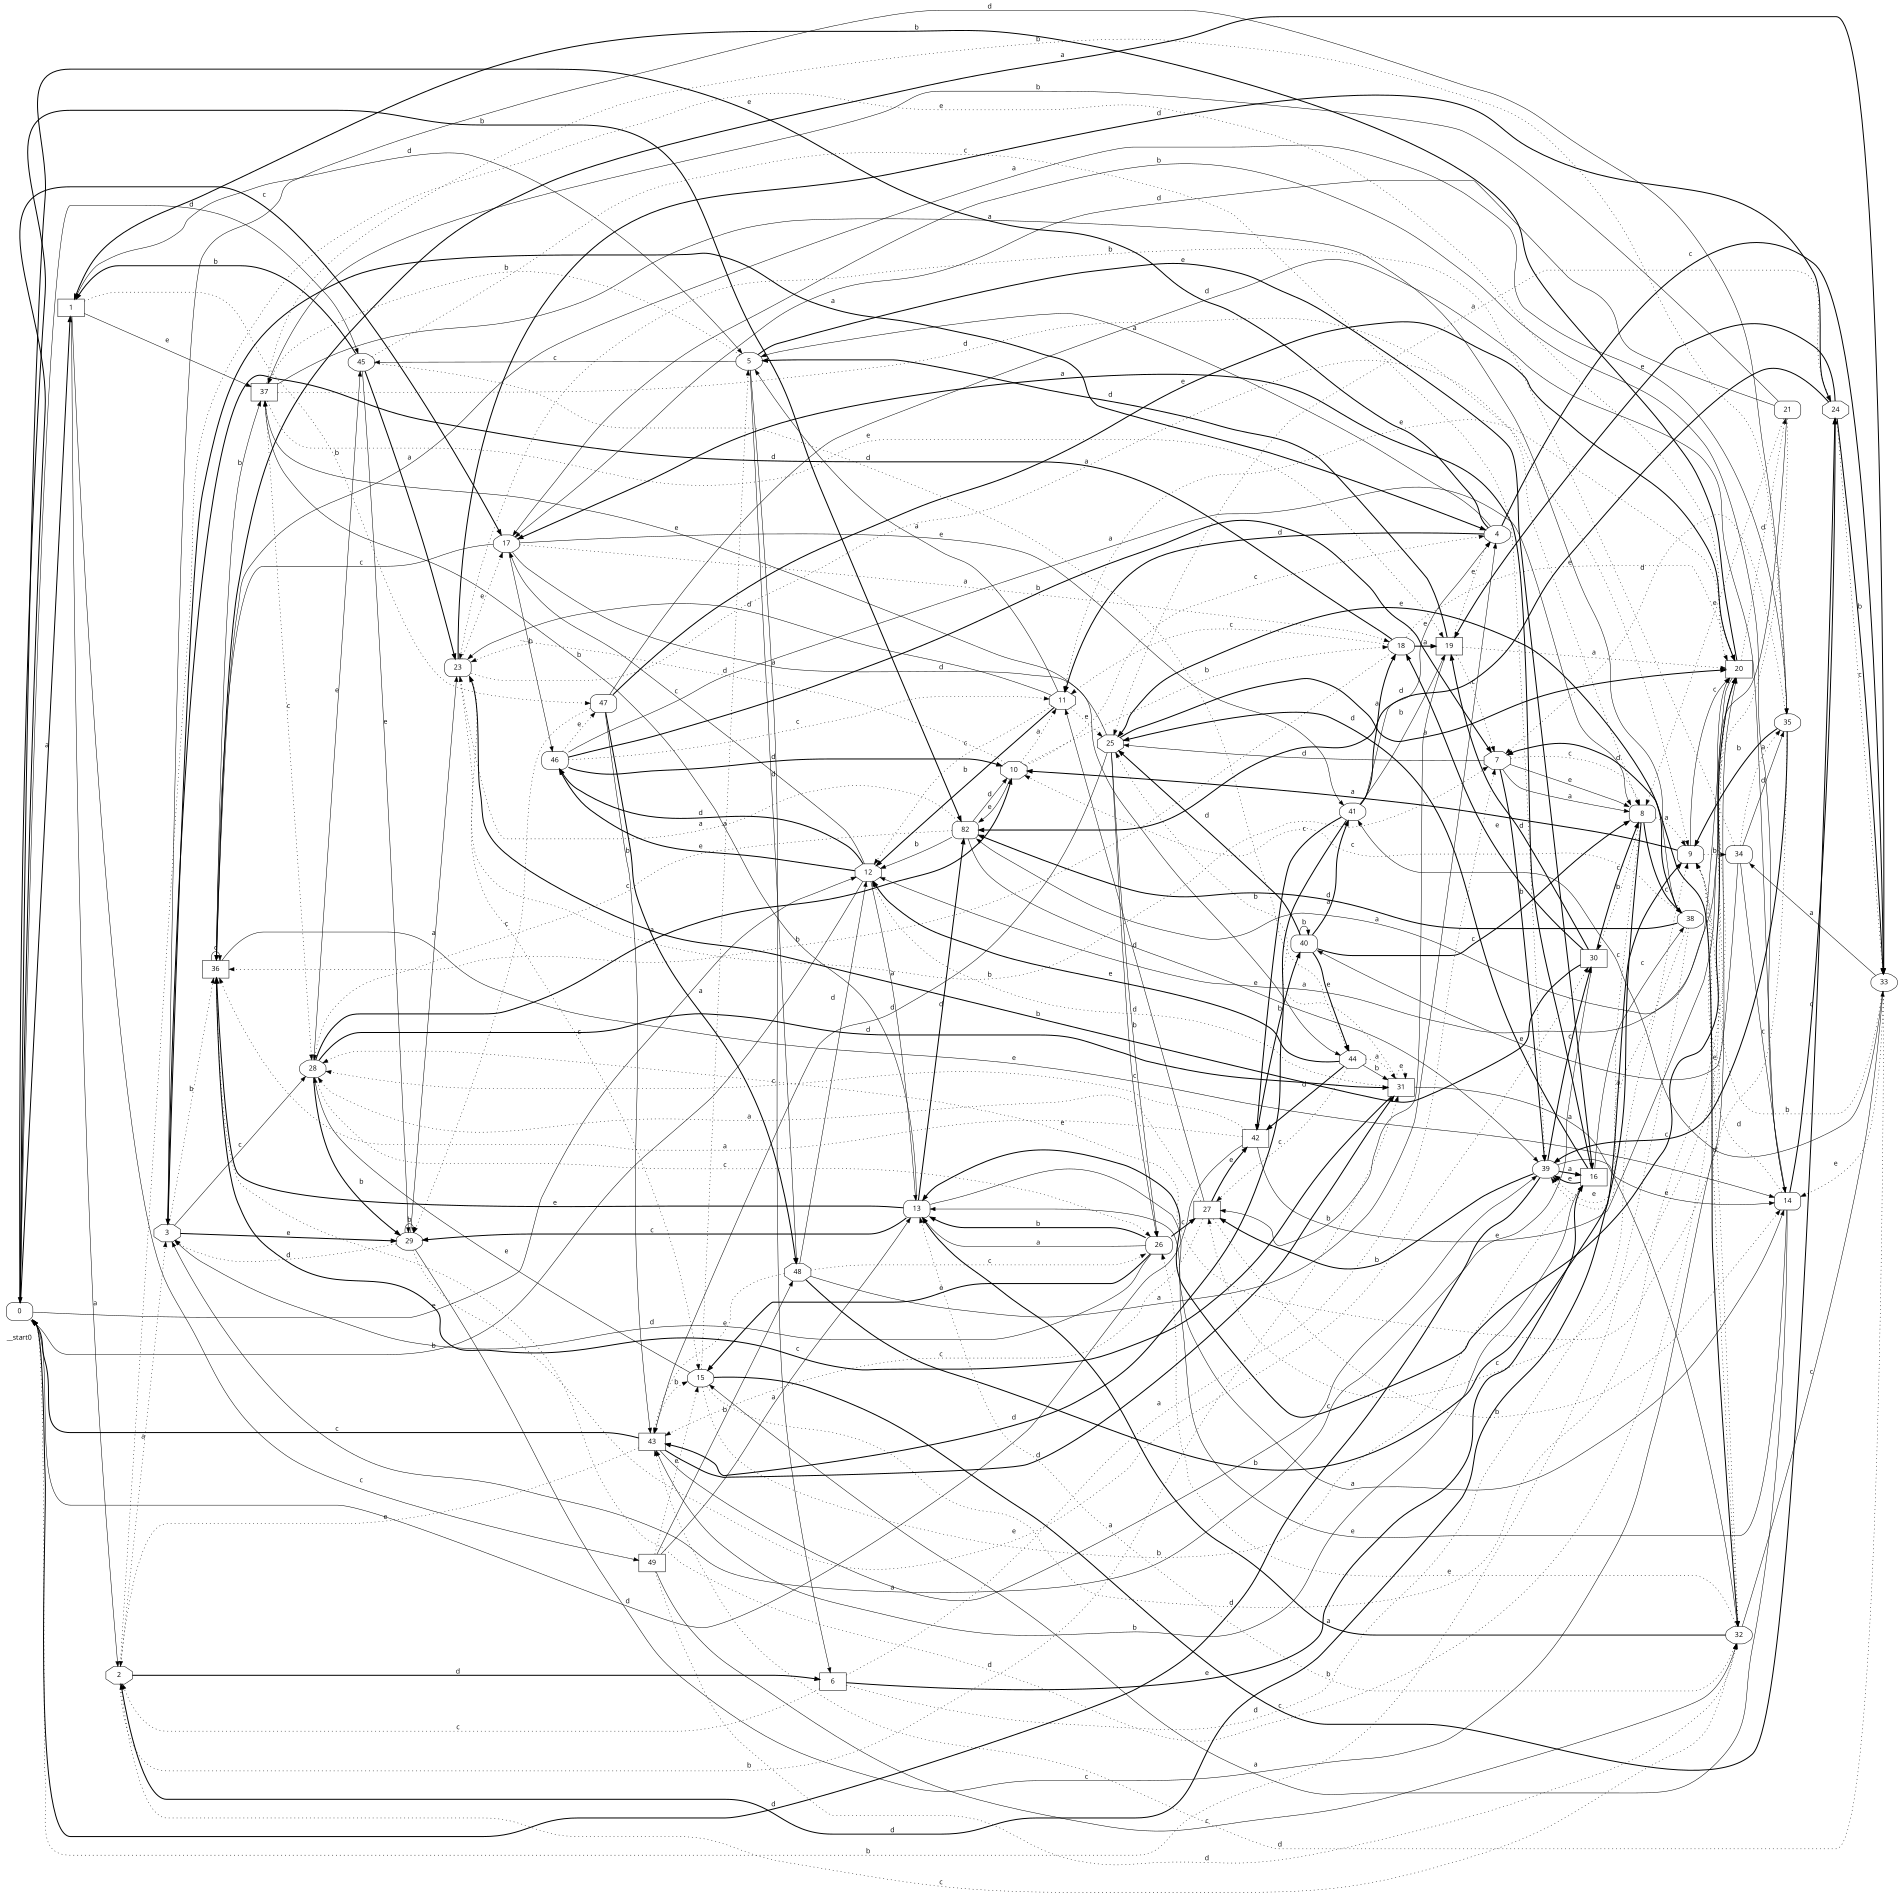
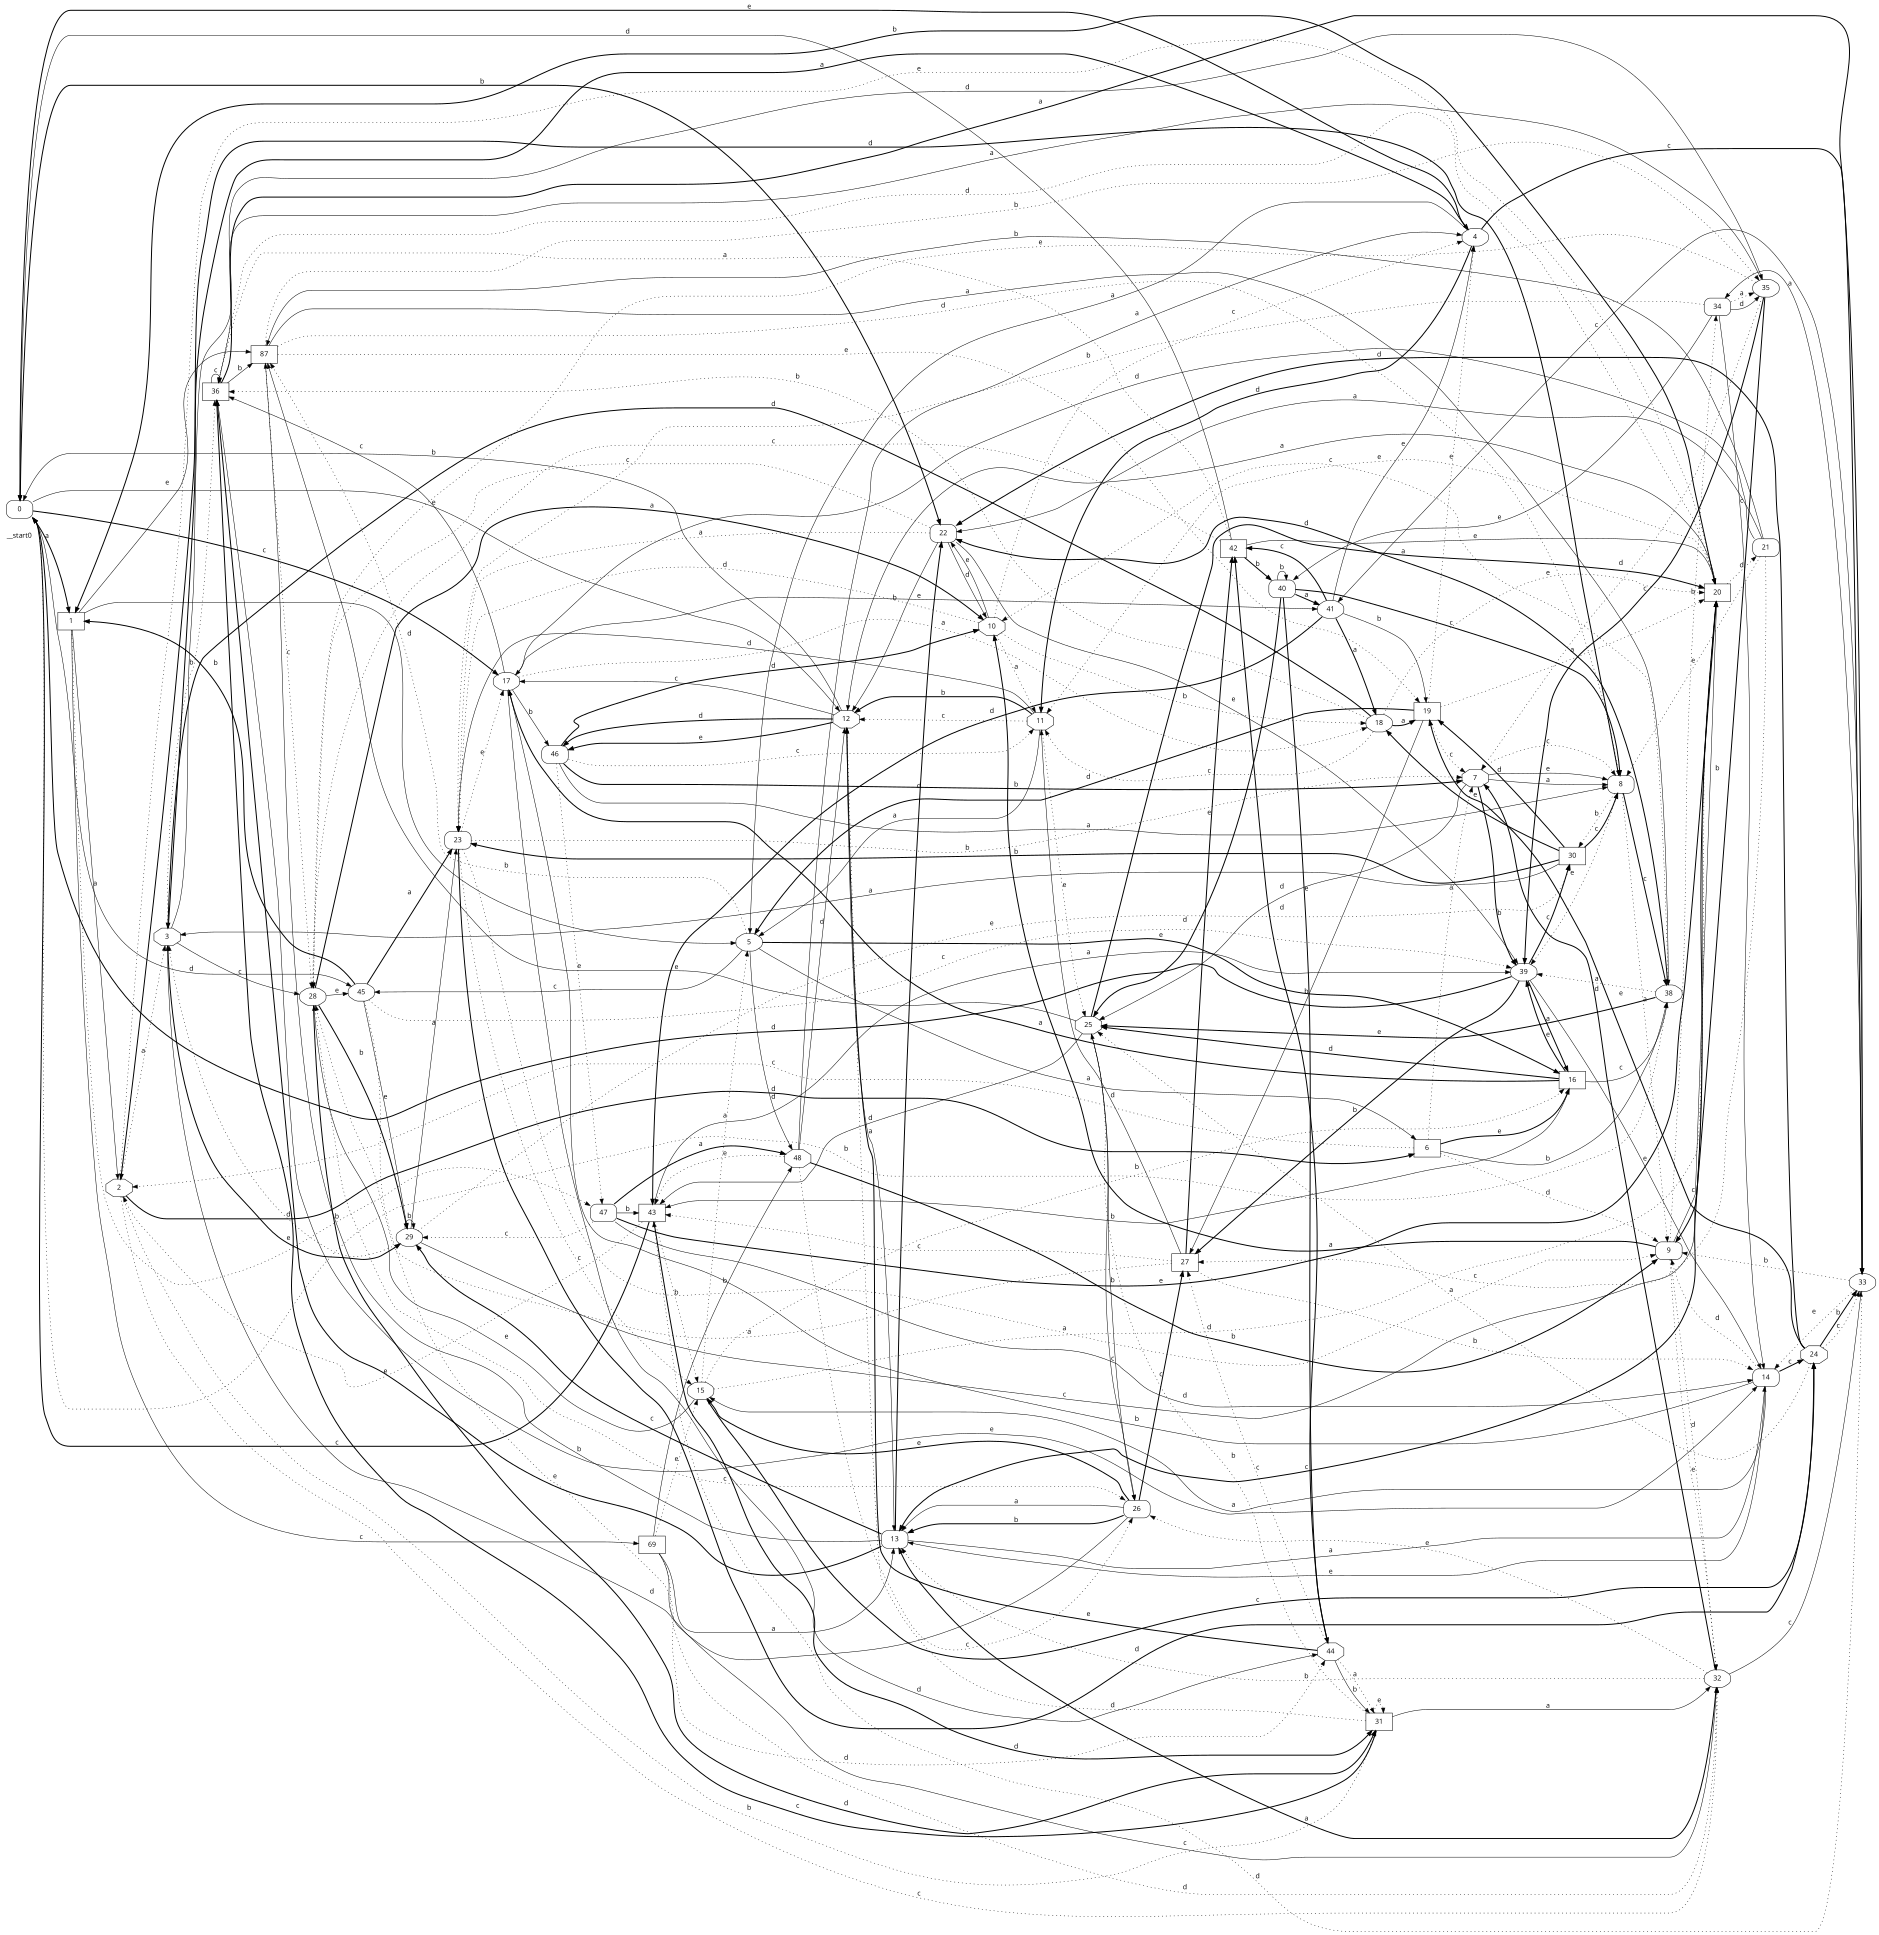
node "37": label "37" -> "87"
node "82": label "82" -> "22"
edge "6" -> "38": added, label "b"
node "49": label "49" -> "69"
